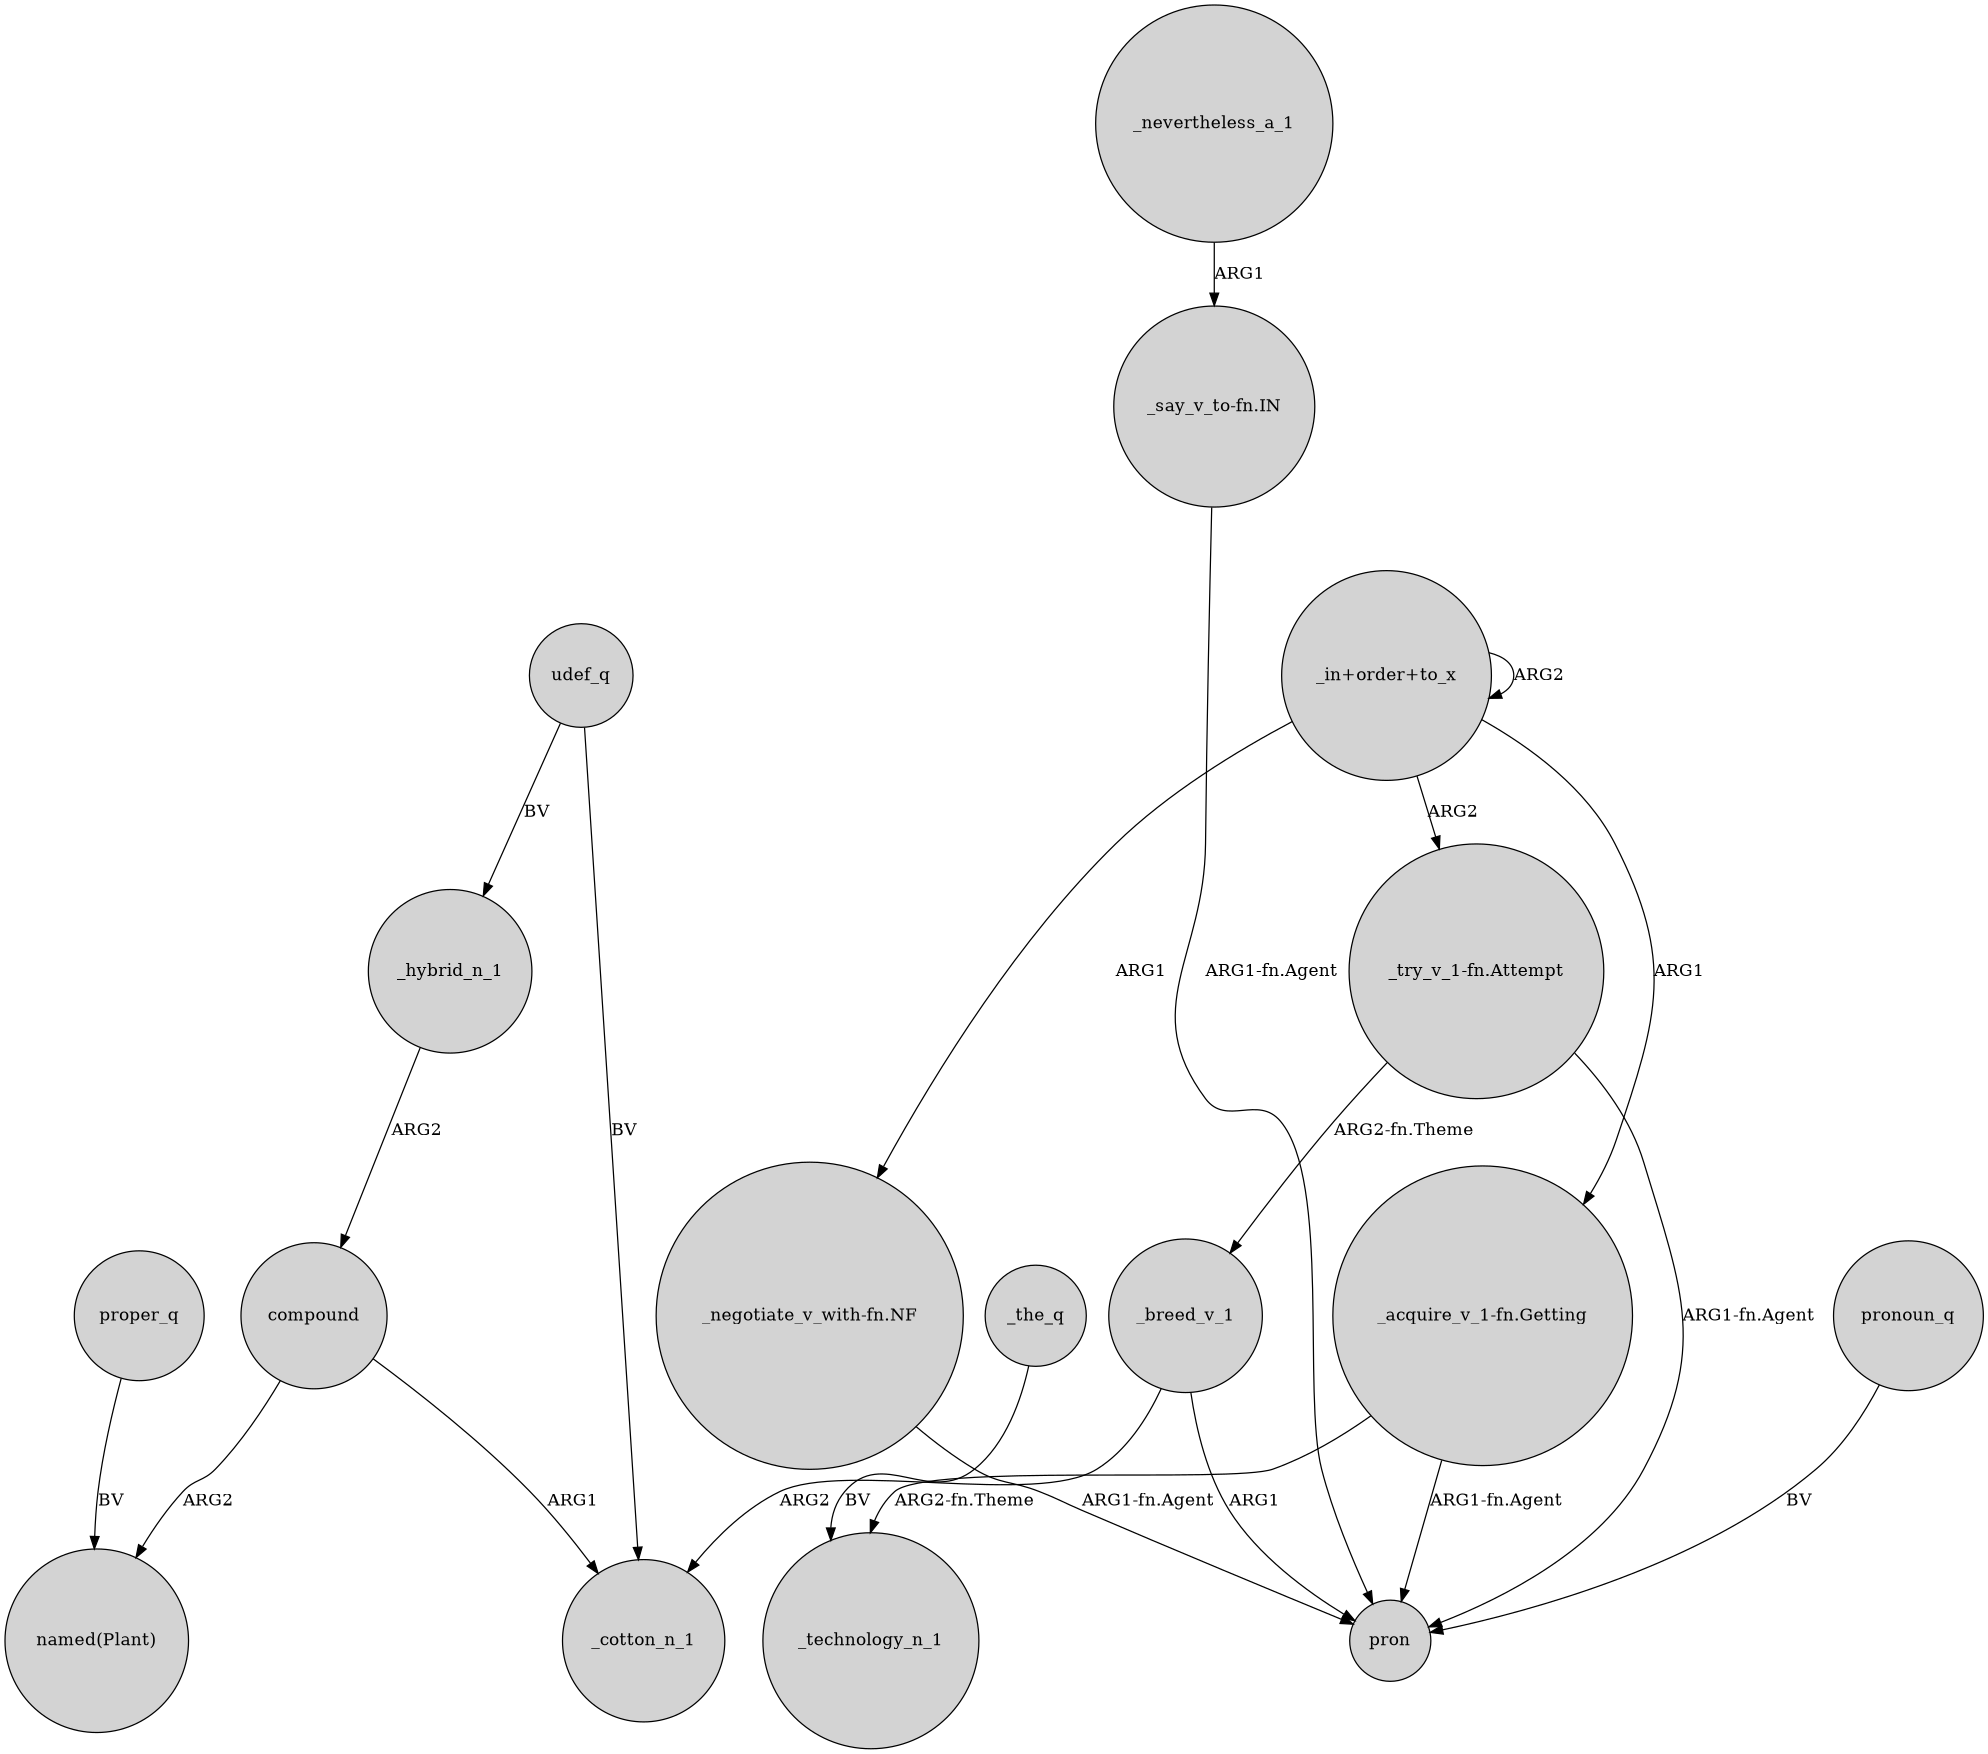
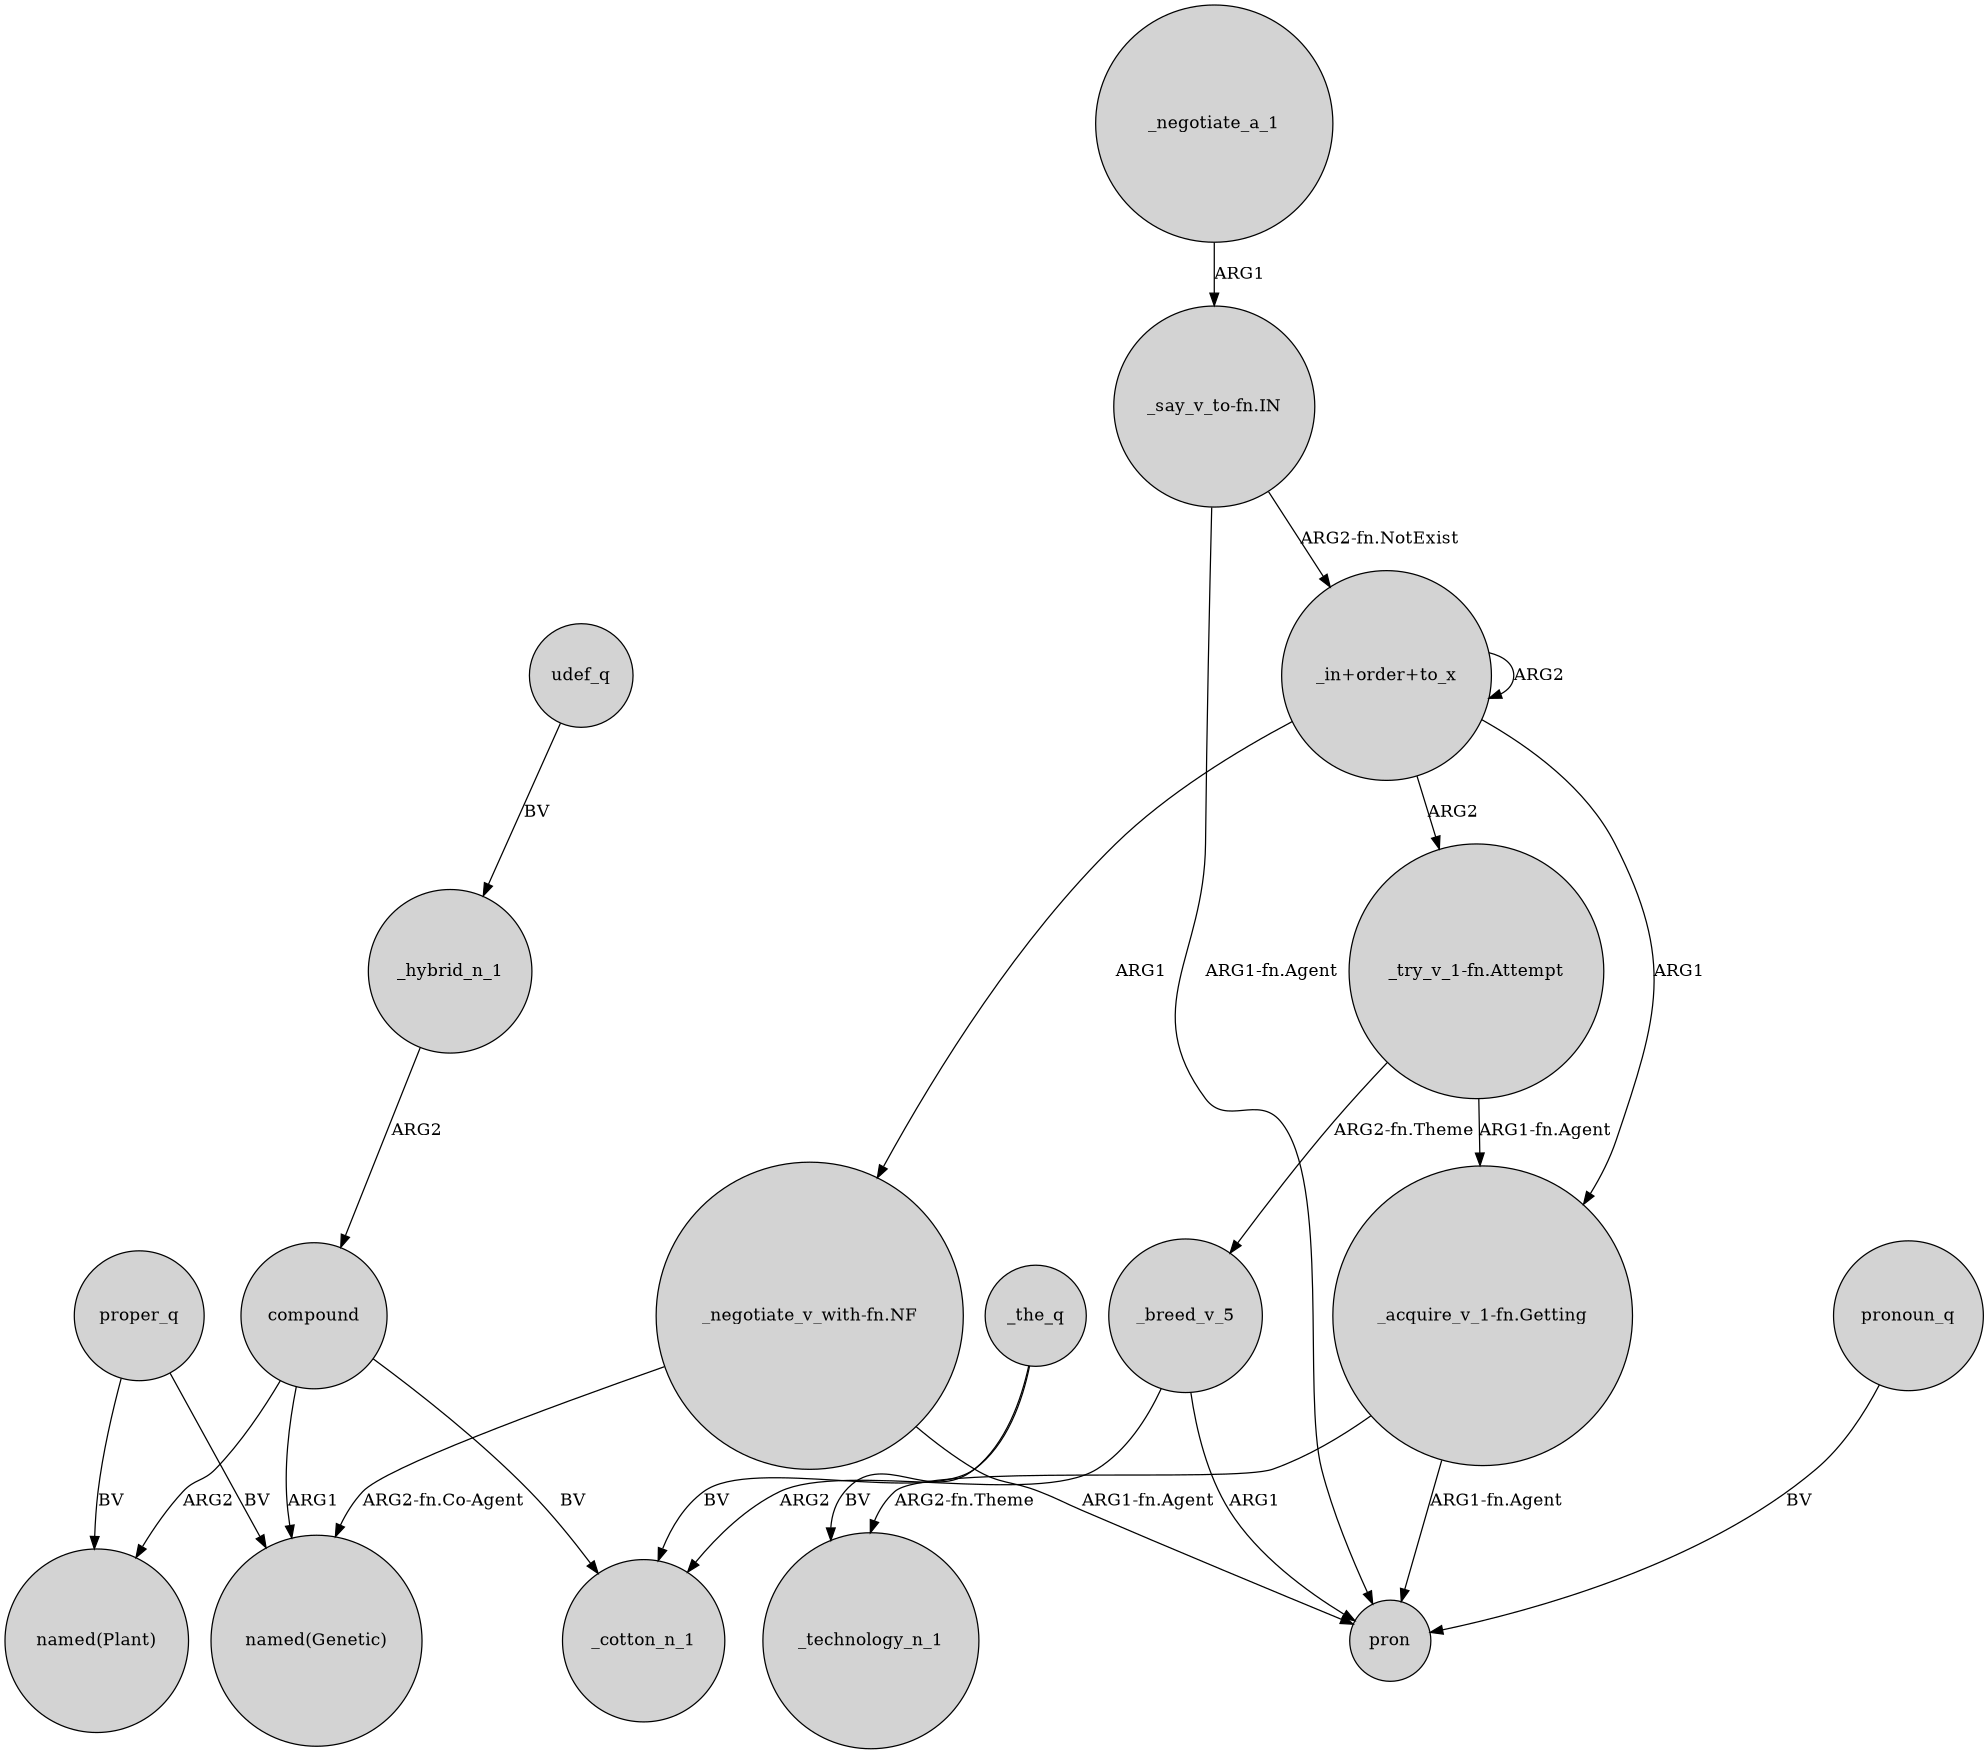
node "_nevertheless_a_1": label "_nevertheless_a_1" -> "_negotiate_a_1"
edge "_say_v_to-fn.IN" -> "_in+order+to_x": added, label "ARG2-fn.NotExist"
edge "udef_q" -> "_cotton_n_1": now "_the_q" -> "_cotton_n_1"
node "_breed_v_1": label "_breed_v_1" -> "_breed_v_5"
edge "_try_v_1-fn.Attempt" -> "pron": now "_try_v_1-fn.Attempt" -> "_acquire_v_1-fn.Getting"
edge "compound" -> "_cotton_n_1": label "ARG1" -> "BV"
node "named(Genetic)": added
